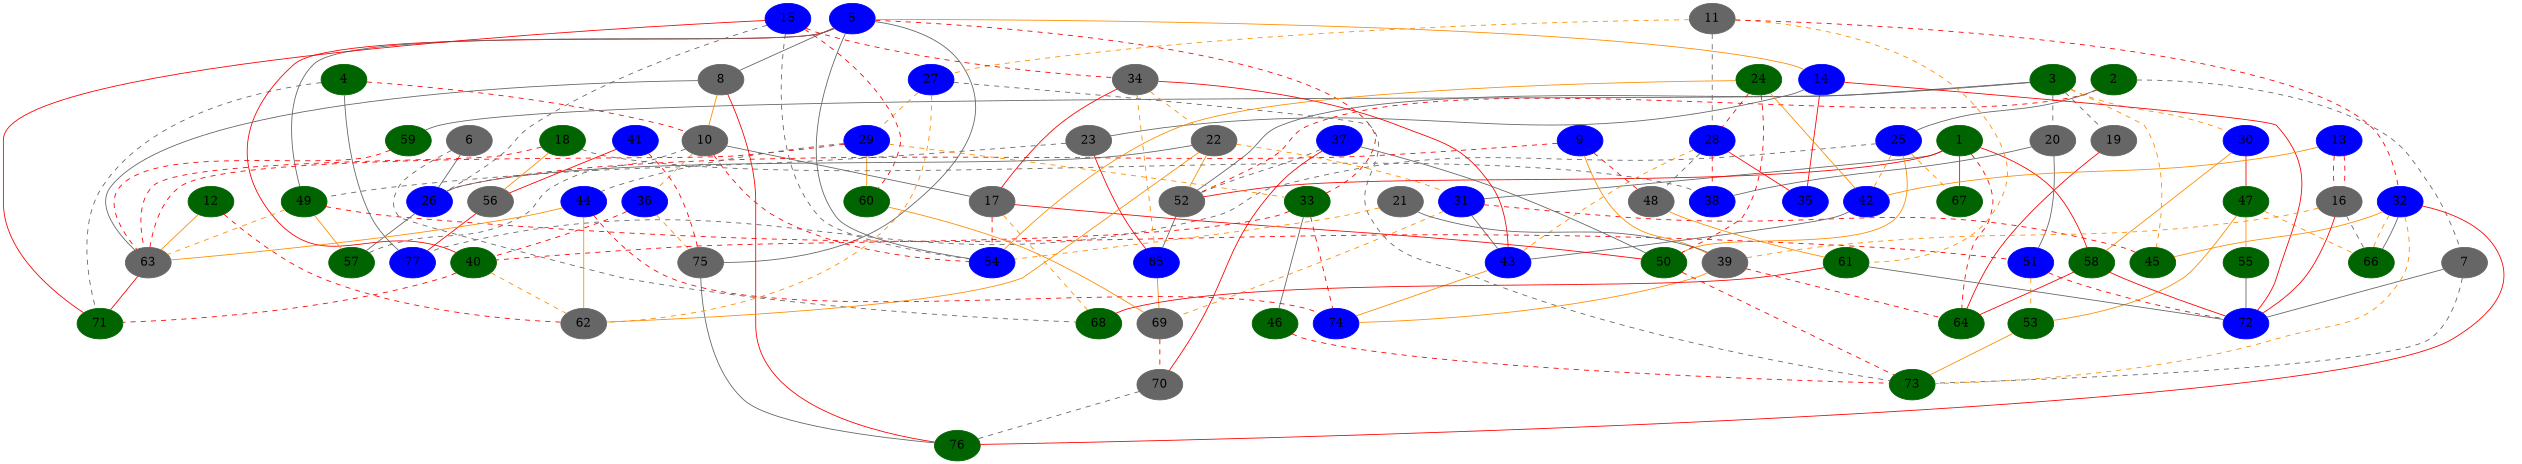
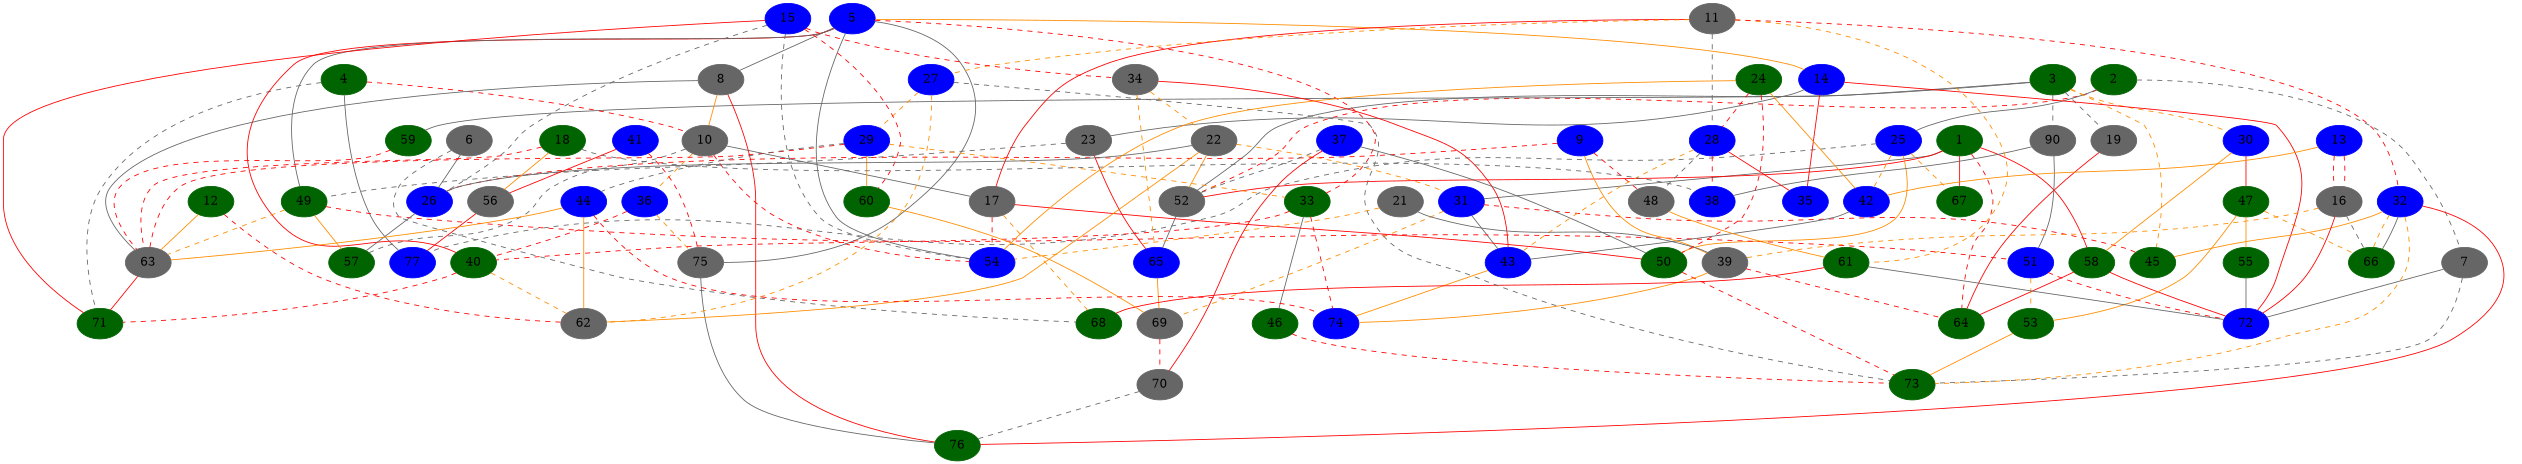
edge "34" -- "17": now "11" -- "17"
node "20": label "20" -> "90"
